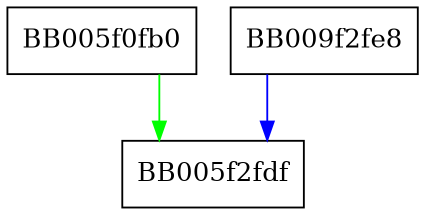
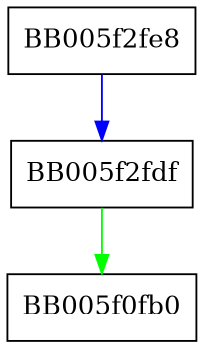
node "BB009f2fe8": label "BB009f2fe8" -> "BB005f2fe8"
edge "BB005f0fb0" -> "BB005f2fdf": reversed
